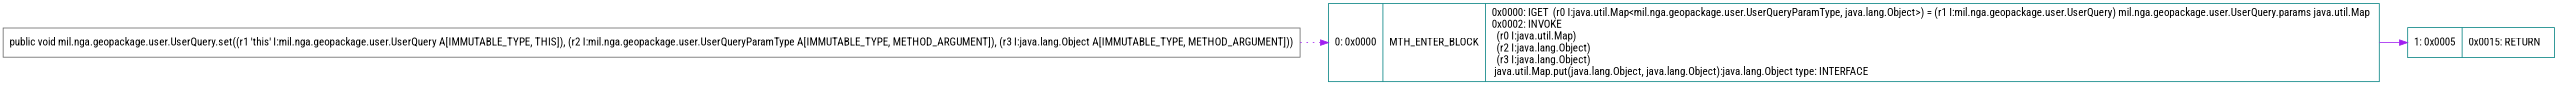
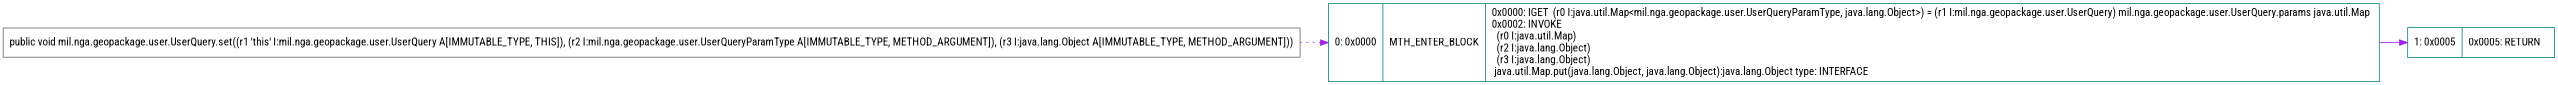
node "1: 0x0005": text "0x0015: RETURN" -> "0x0005: RETURN"
